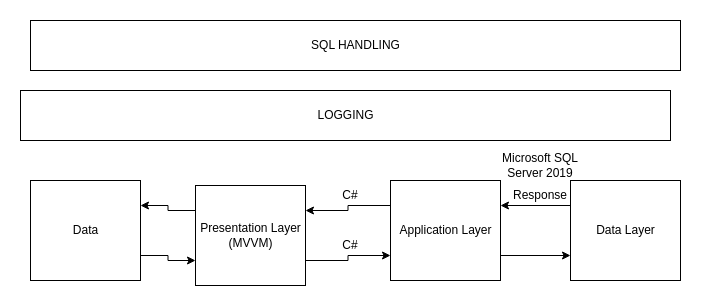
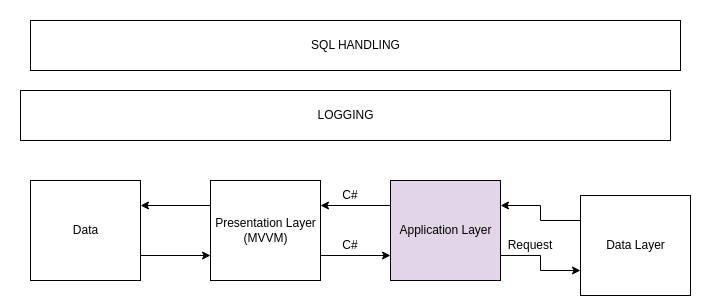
node "Microsoft SQL Server 2019": removed
node "Response": removed
node "Application Layer": fillcolor #ffffff -> #e1d5e7
node "Data Layer": moved (626, 231) -> (636, 246)
node "Presentation Layer (MVVM)": moved (251, 236) -> (266, 231)
node "Request": added
